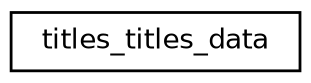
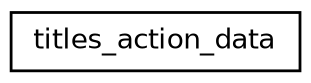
node "titles_titles_data": label "titles_titles_data" -> "titles_action_data"
